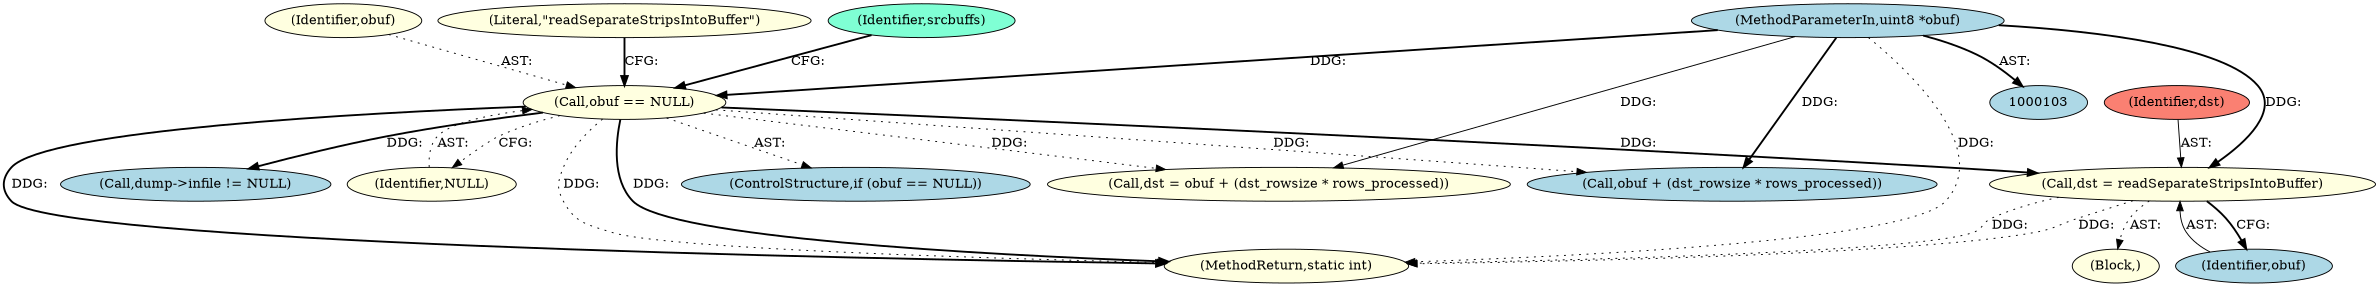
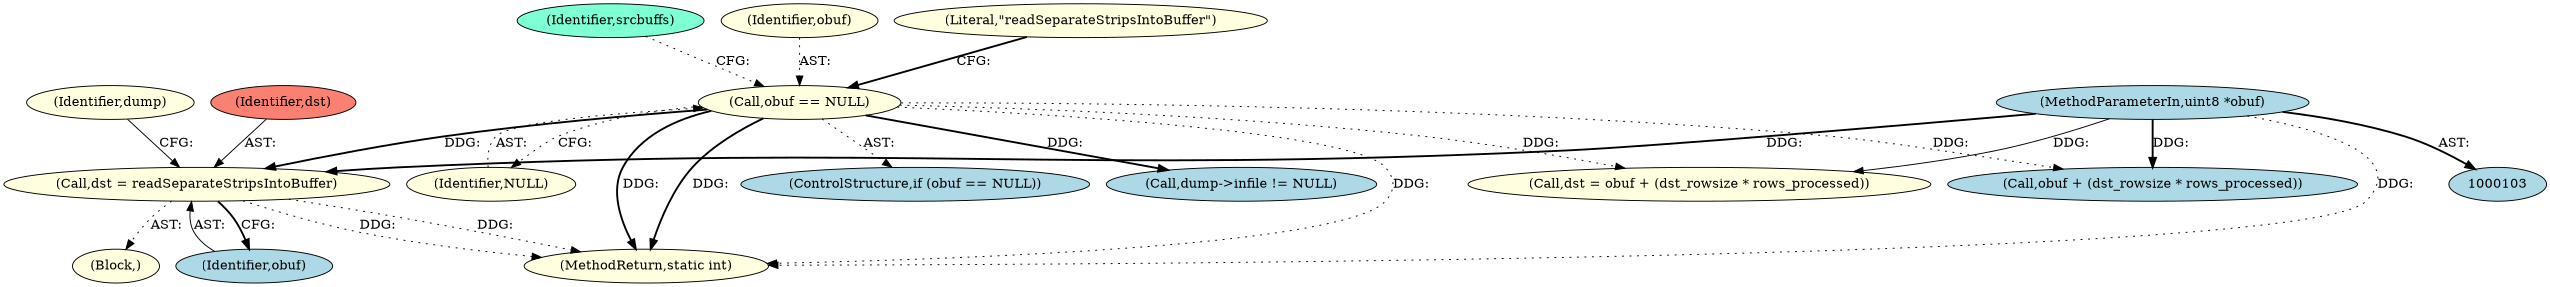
edge "(Identifier,srcbuffs)" -> "(Call,obuf == NULL)": style bold -> dotted
edge "(MethodParameterIn,uint8 *obuf)" -> "(Call,obuf == NULL)": removed, label "DDG:"
node "(Identifier,dump)": added
